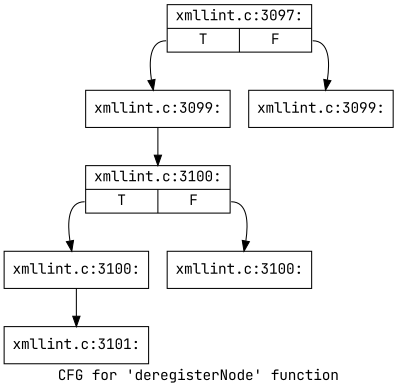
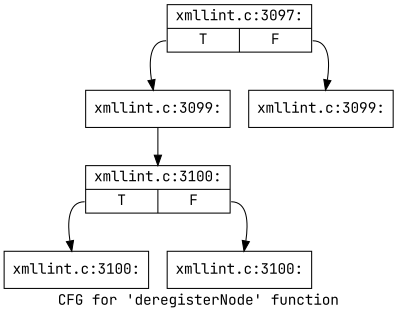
node "xmllint.c:3101:": removed
